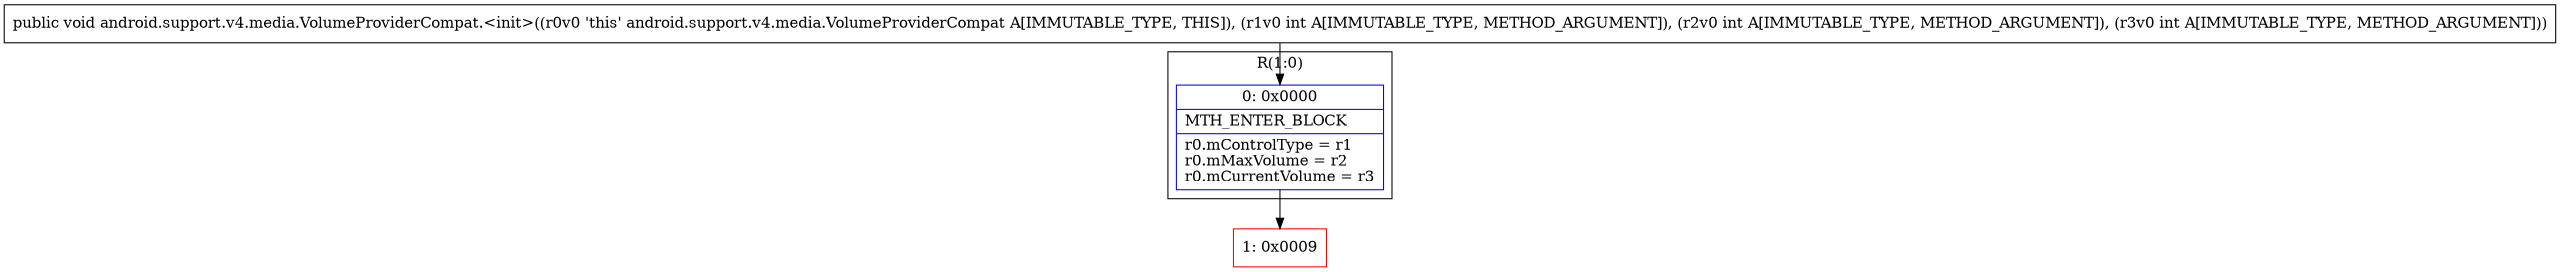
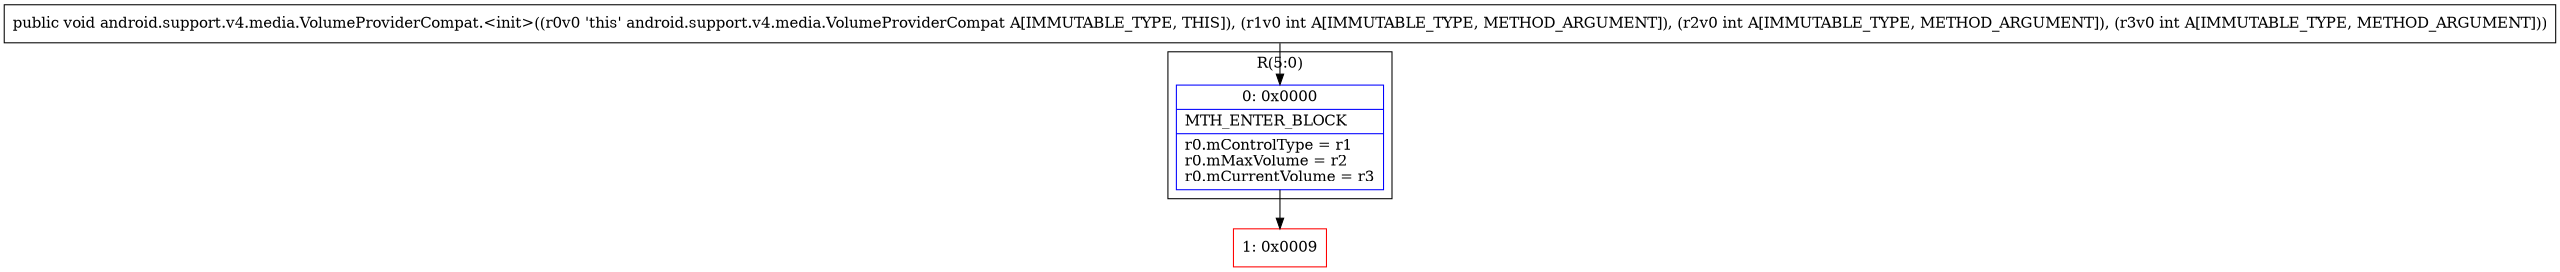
cluster "R(1:0)": label "R(1:0)" -> "R(5:0)"
